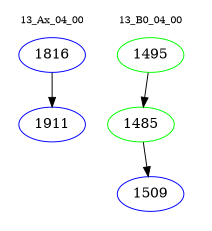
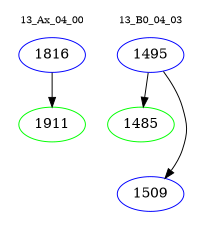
cluster "13_B0_04_00": label "13_B0_04_00" -> "13_B0_04_03"
node "1495": color green -> blue
node "1911": color blue -> green
edge "1485" -> "1509": now "1495" -> "1509"
